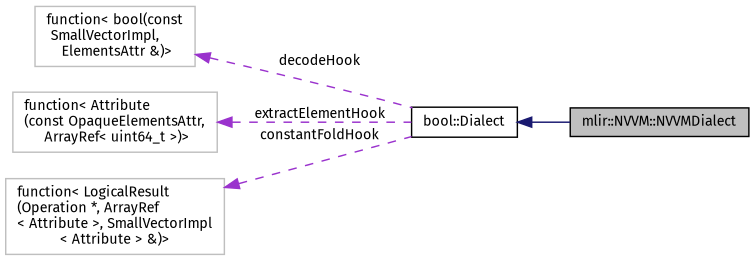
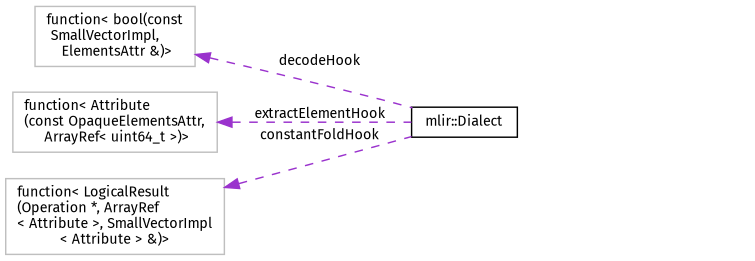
node "bool::Dialect": label "bool::Dialect" -> "mlir::Dialect"
node "mlir::NVVM::NVVMDialect": removed
